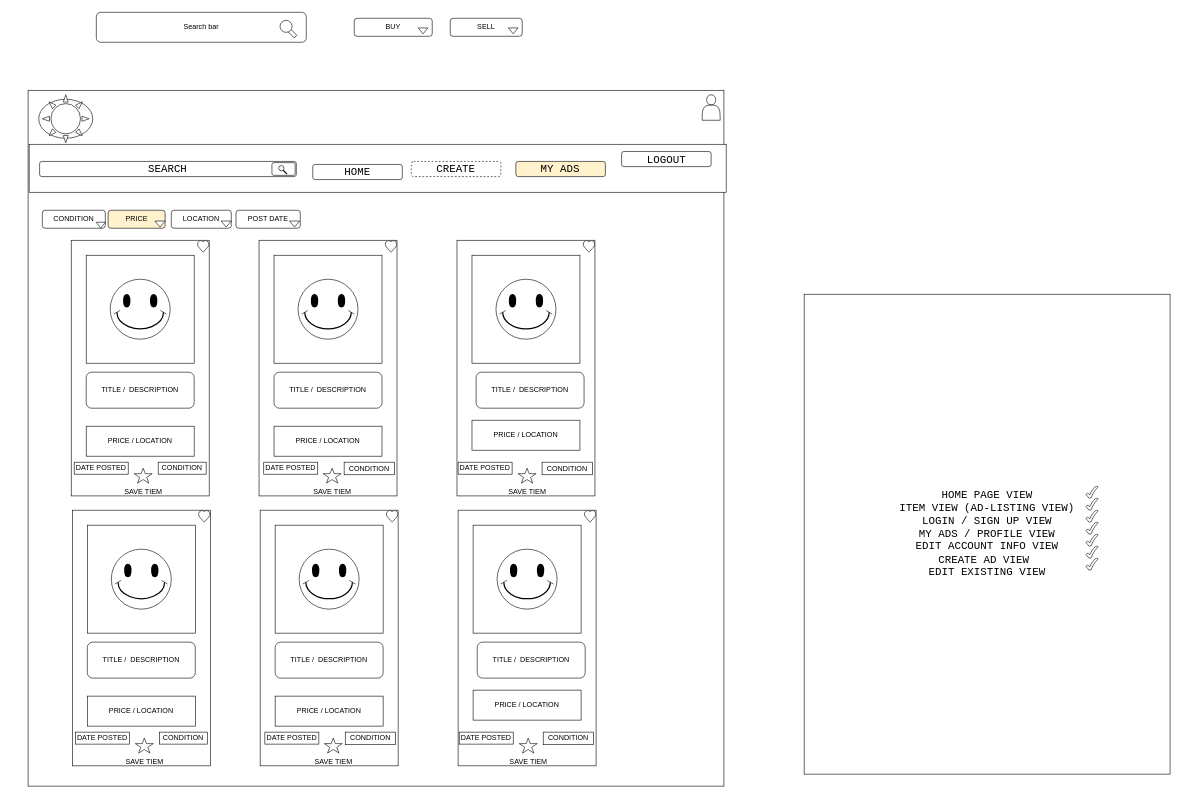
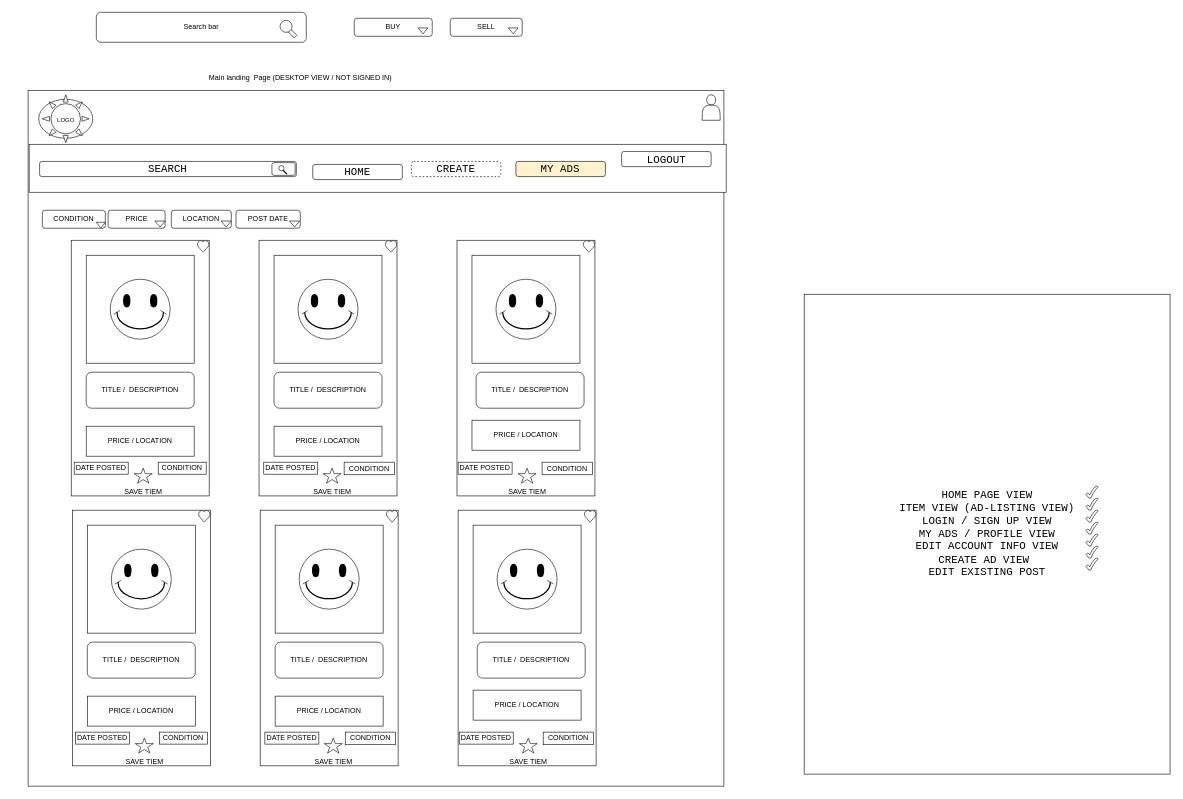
node "Main landing Page (DESKTOP VIEW / NOT SIGNED IN)": added
node "LOGO": added
node "PRICE": fillcolor #fff2cc -> #ffffff
node "HOME PAGE VIEW ITEM VIEW (AD-LISTING VIEW) LOGIN / SIGN UP VIEW MY ADS / PROFILE VIEW EDIT ACCOUNT INFO VIEW CREATE AD VIEW EDIT EXISTING VIEW": label "HOME PAGE VIEW ITEM VIEW (AD-LISTING VIEW) LOGIN / SIGN UP VIEW MY ADS / PROFILE VIEW EDIT ACCOUNT INFO VIEW CREATE AD VIEW EDIT EXISTING VIEW" -> "HOME PAGE VIEW ITEM VIEW (AD-LISTING VIEW) LOGIN / SIGN UP VIEW MY ADS / PROFILE VIEW EDIT ACCOUNT INFO VIEW CREATE AD VIEW EDIT EXISTING POST"
